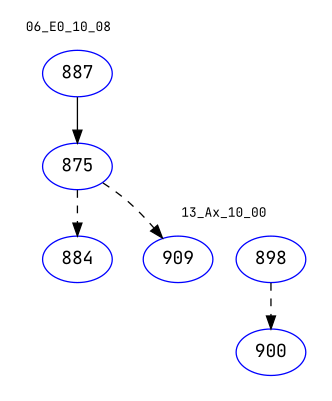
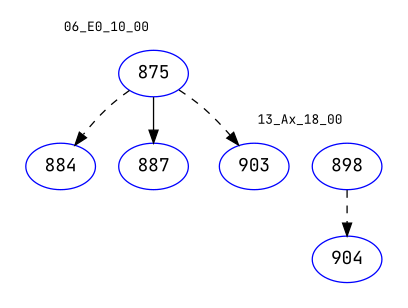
cluster "06_E0_10_08": label "06_E0_10_08" -> "06_E0_10_00"
edge "887" -> "875": reversed
cluster "13_Ax_10_00": label "13_Ax_10_00" -> "13_Ax_18_00"
node "909": label "909" -> "903"
node "900": label "900" -> "904"
